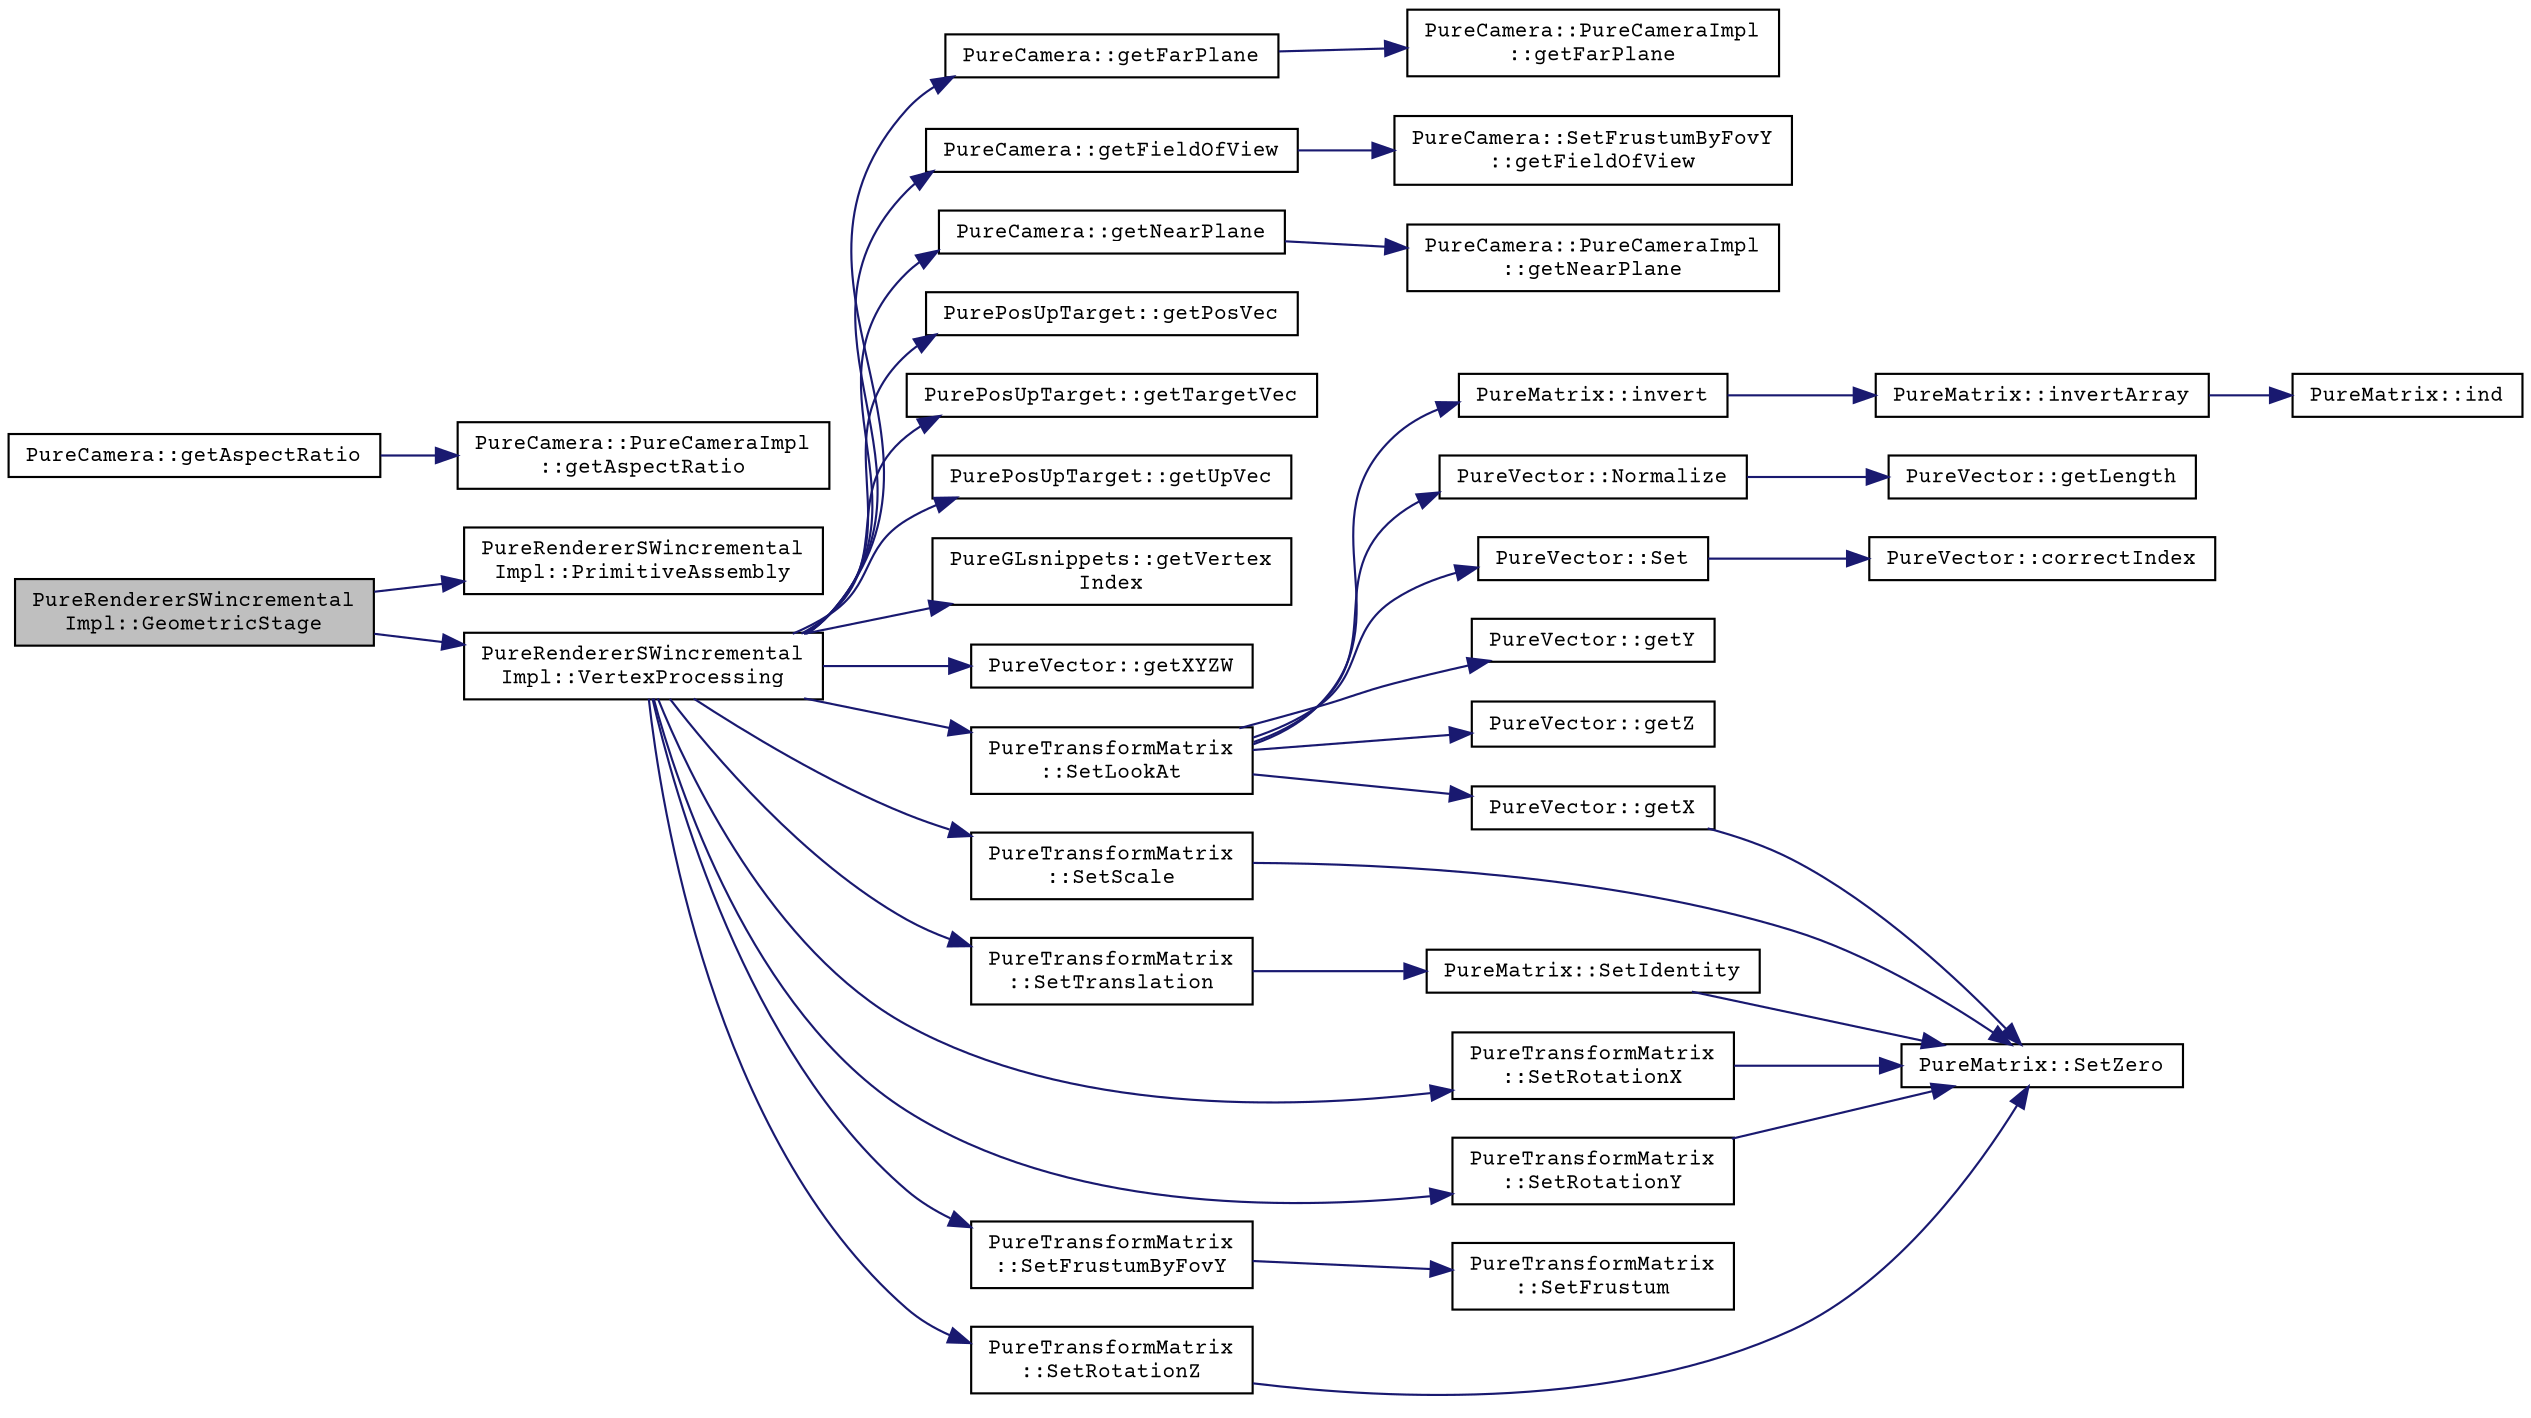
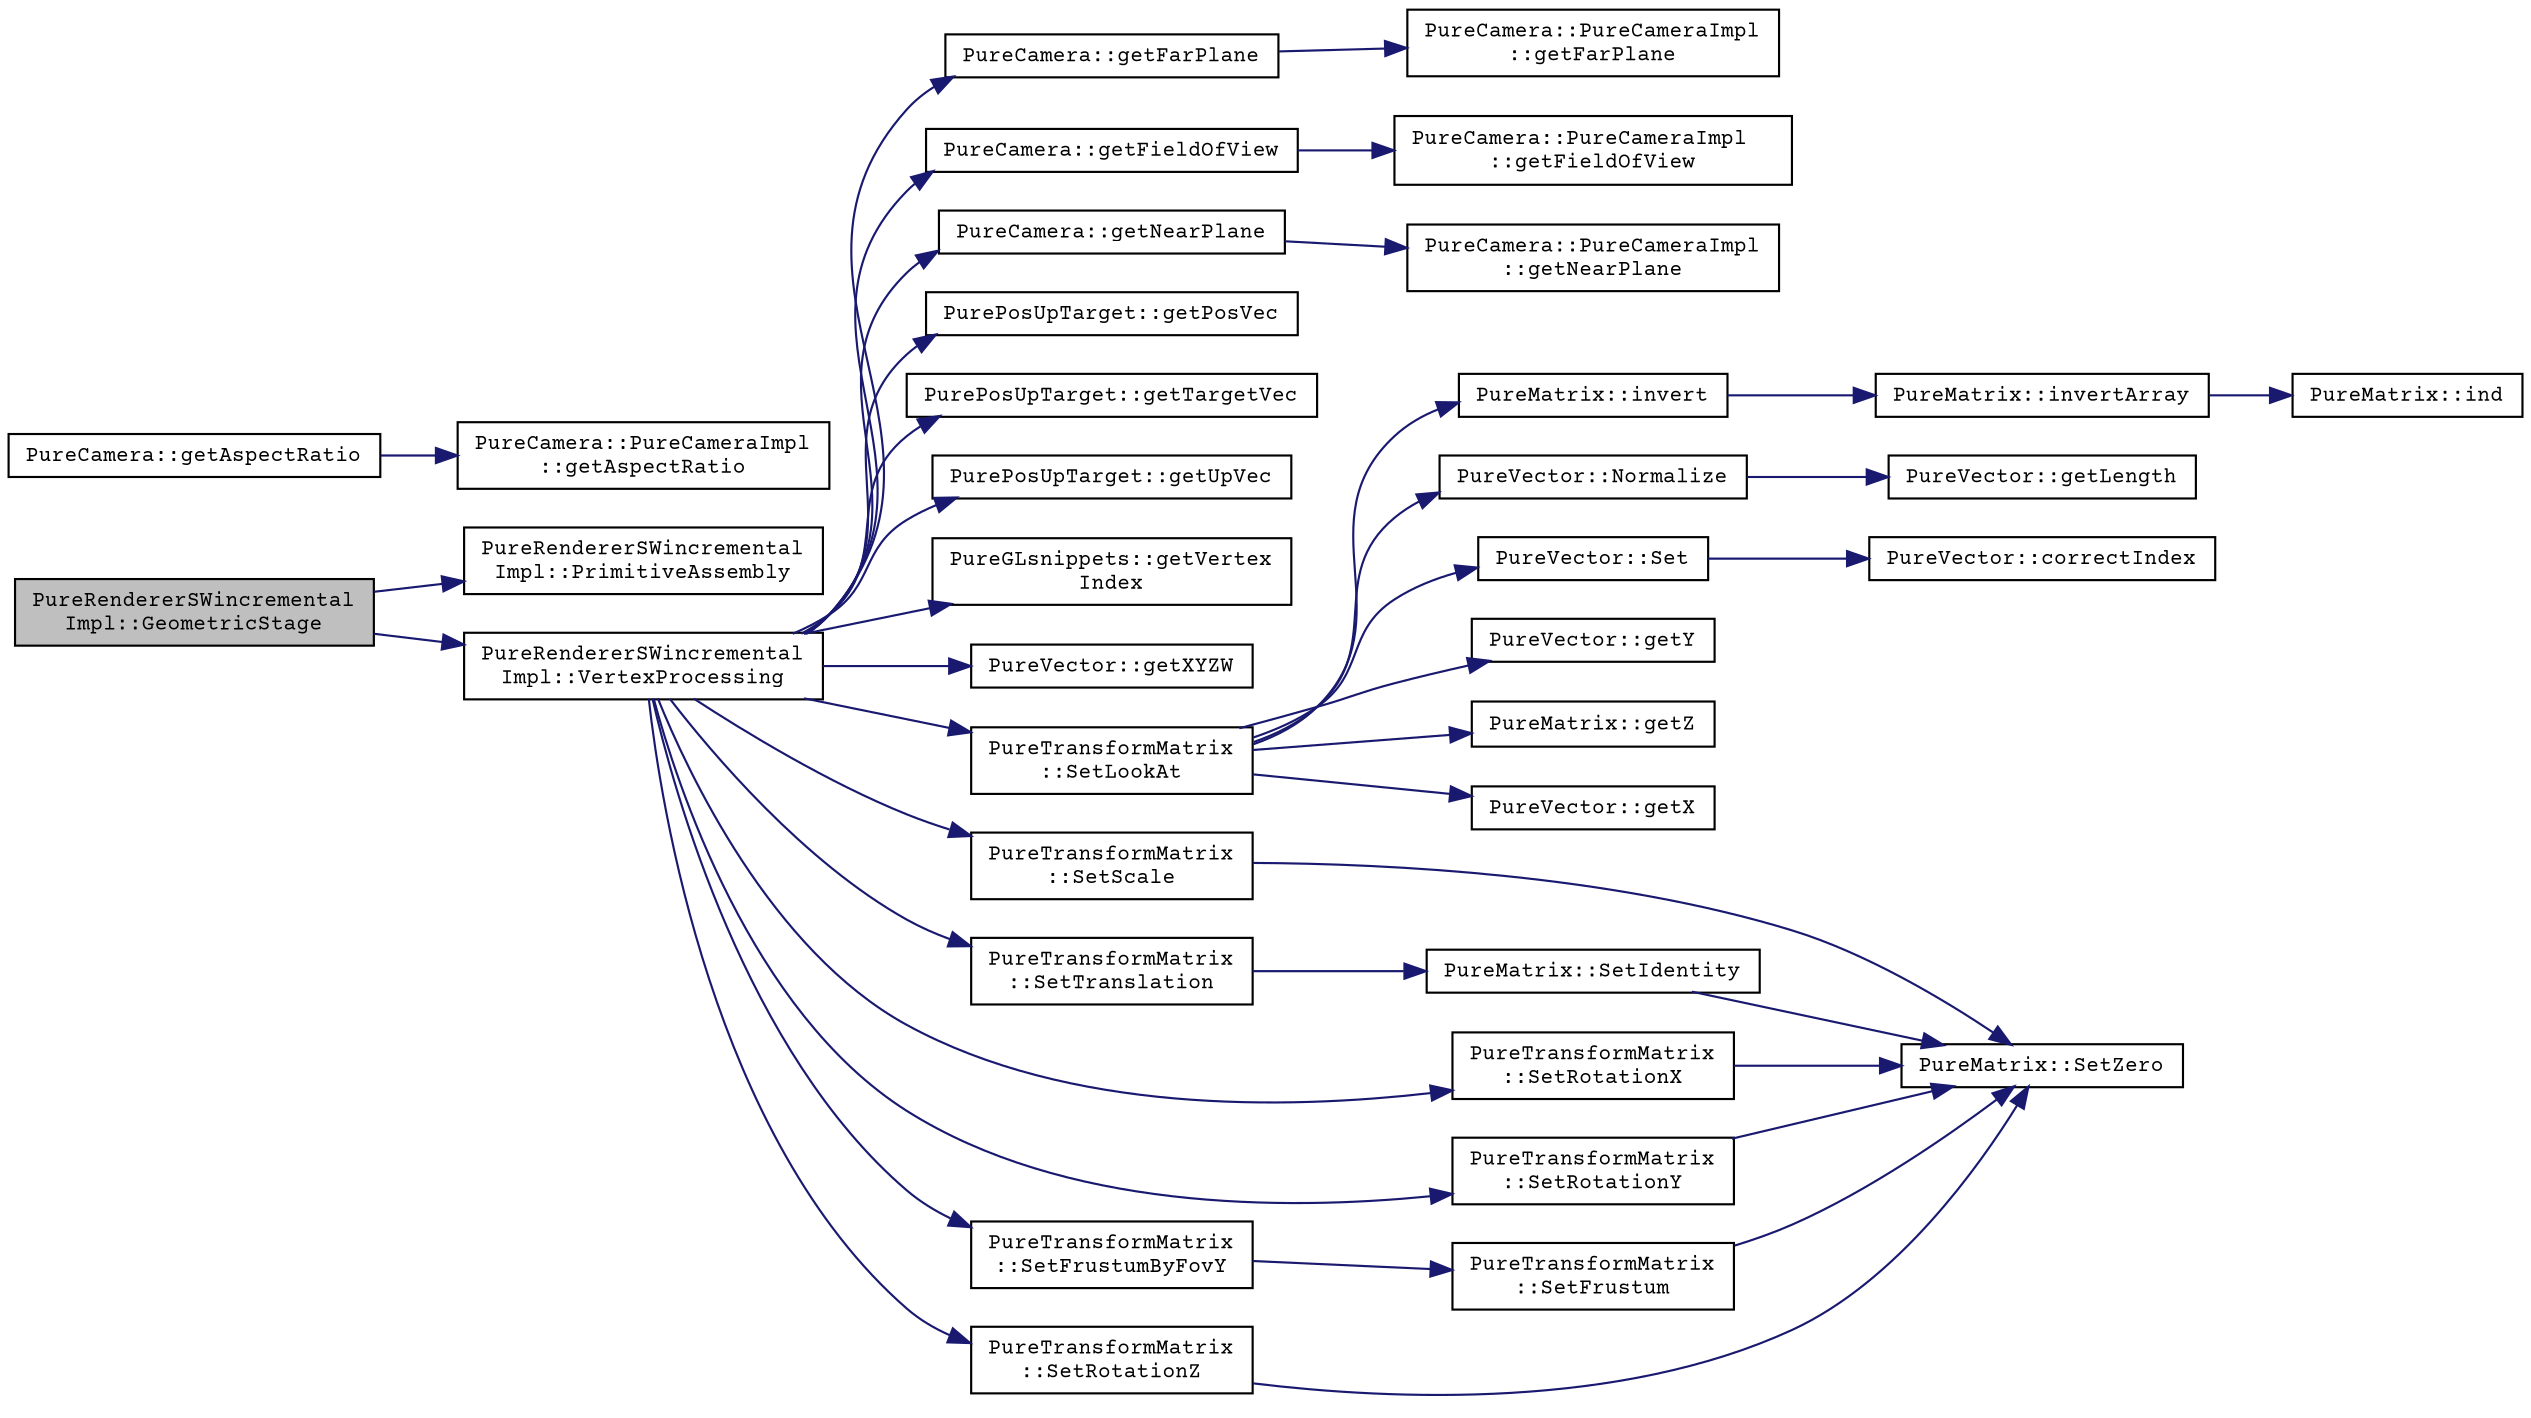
node "PureCamera::SetFrustumByFovY ::getFieldOfView": label "PureCamera::SetFrustumByFovY ::getFieldOfView" -> "PureCamera::PureCameraImpl ::getFieldOfView"
node "PureVector::getZ": label "PureVector::getZ" -> "PureMatrix::getZ"
edge "PureVector::getX" -> "PureMatrix::SetZero": now "PureTransformMatrix ::SetFrustum" -> "PureMatrix::SetZero"
